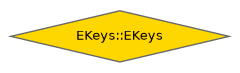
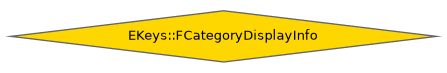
node "EKeys::EKeys": label "EKeys::EKeys" -> "EKeys::FCategoryDisplayInfo"
